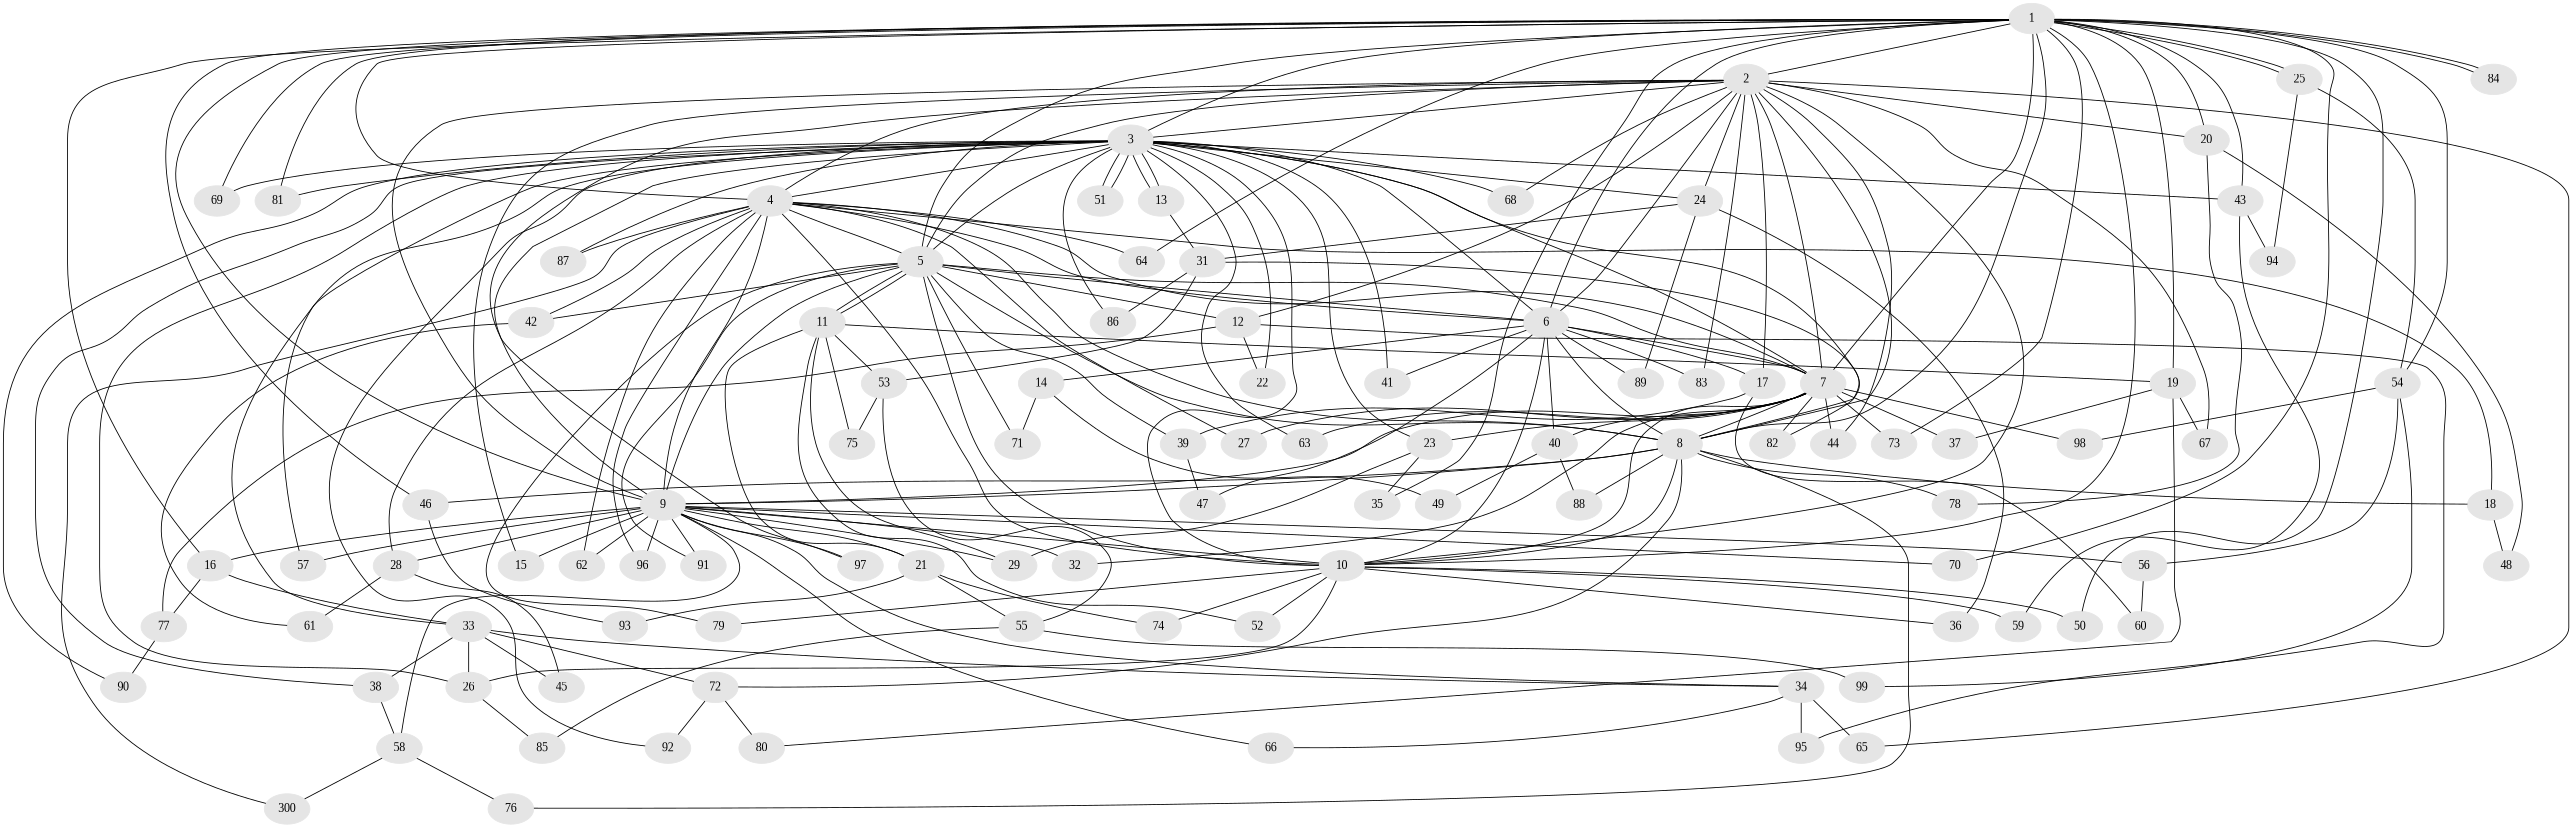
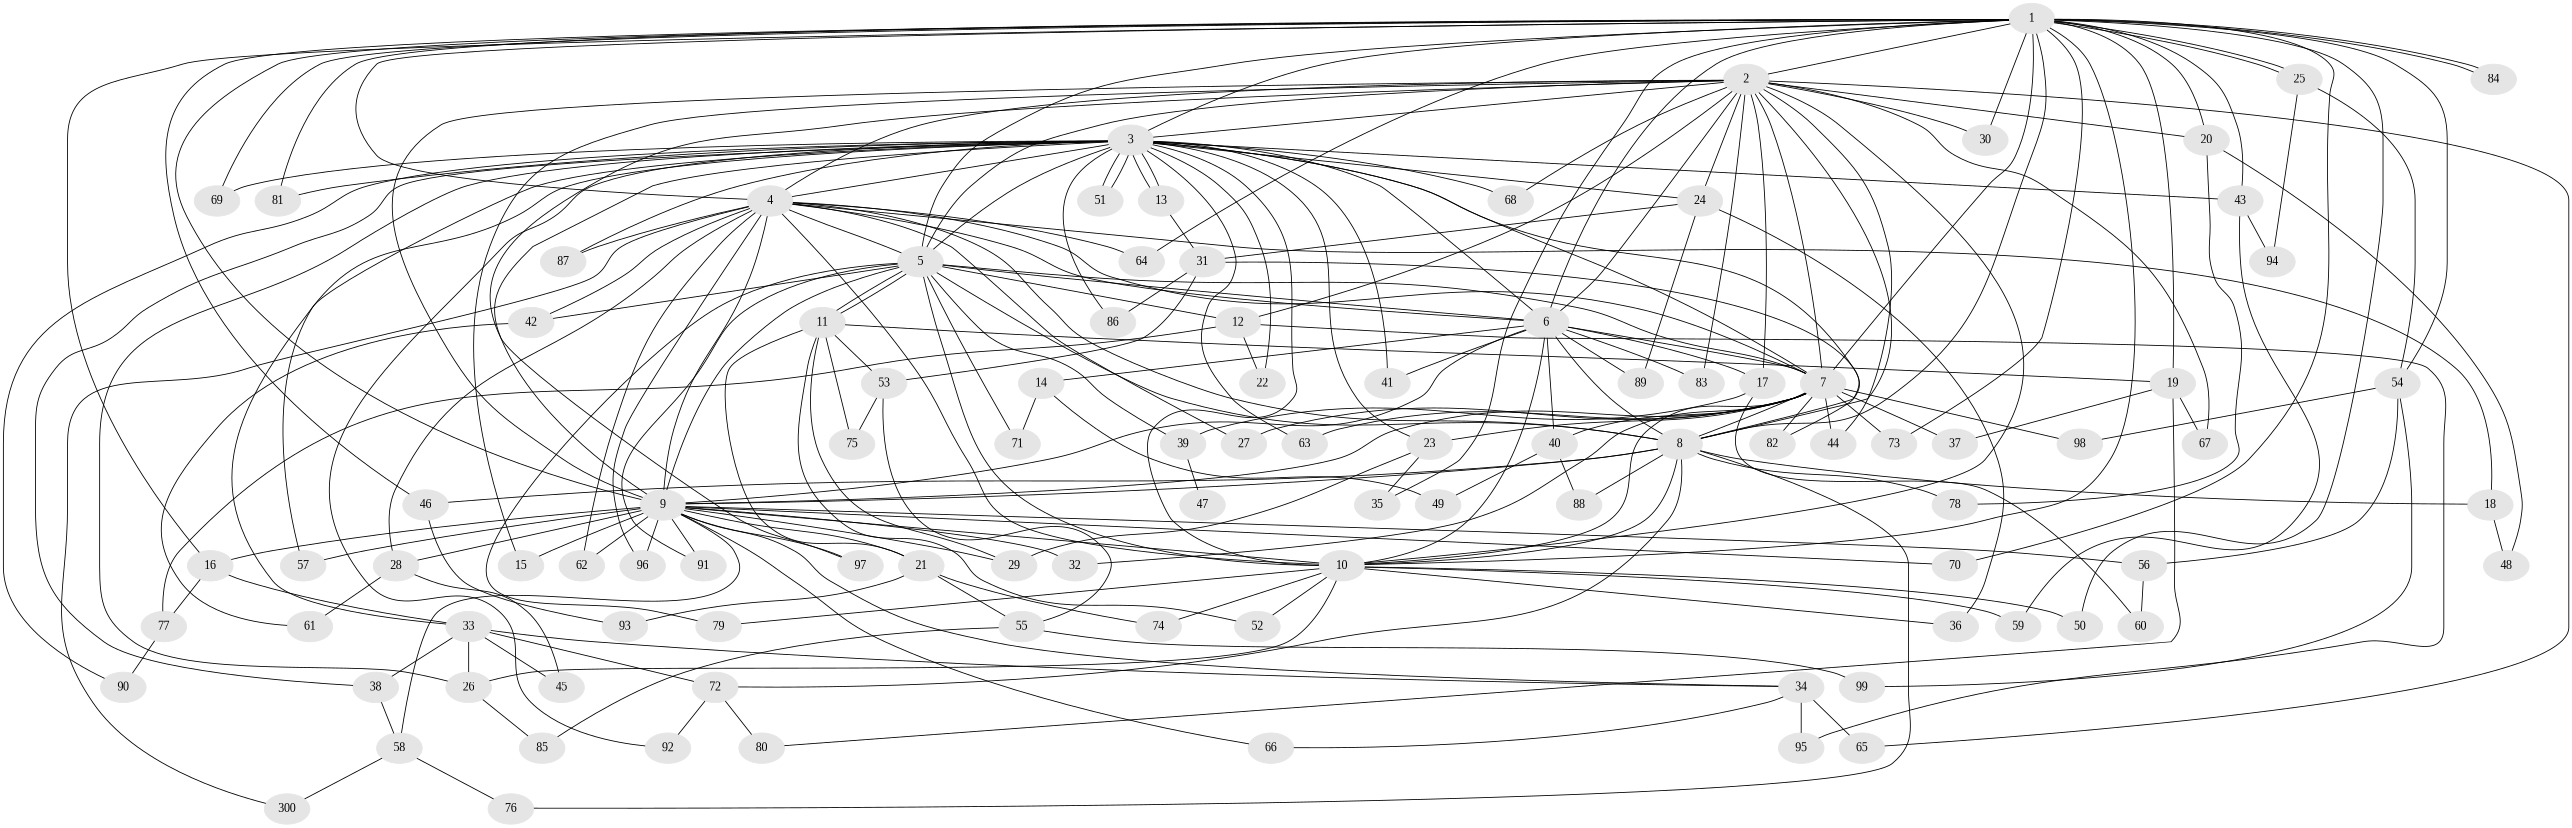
node "30": added
edge "6" -- "47": now "6" -- "9"
